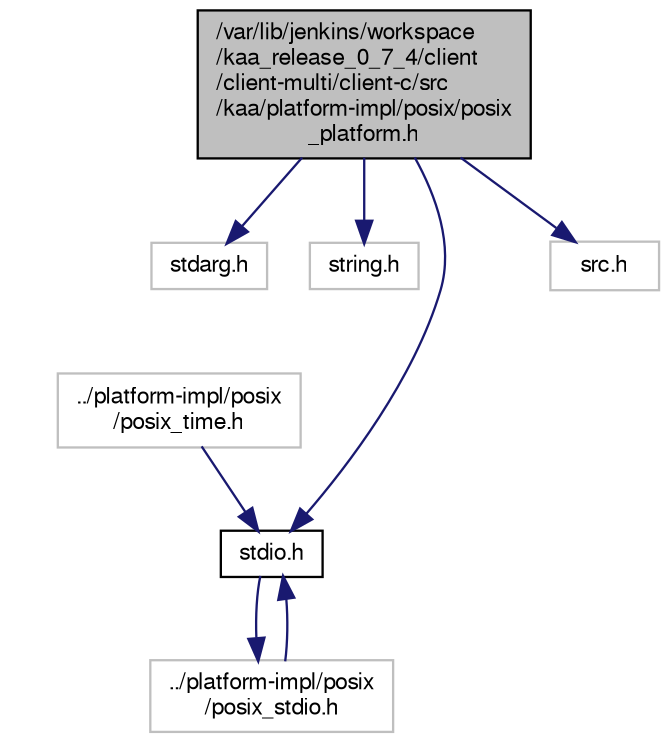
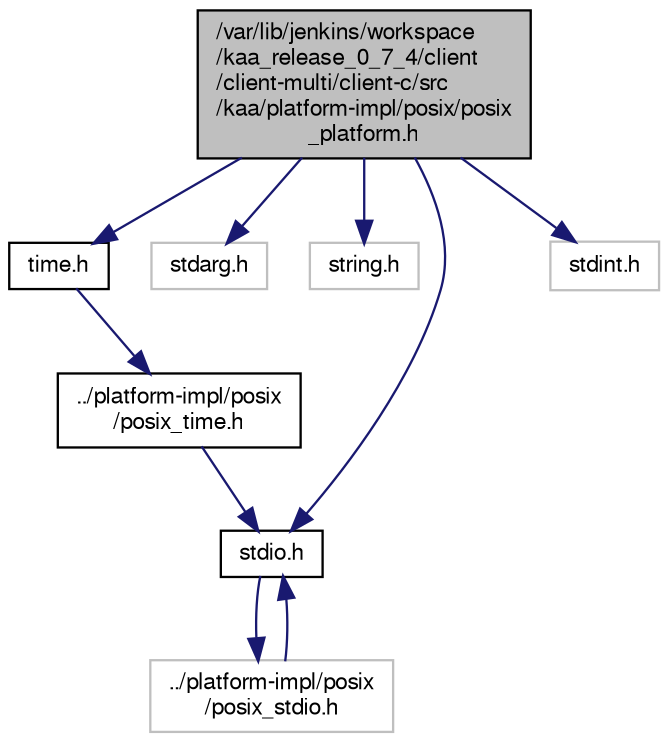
node "time.h": added
node "src.h": label "src.h" -> "stdint.h"
node "../platform-impl/posix /posix_time.h": color grey75 -> black
